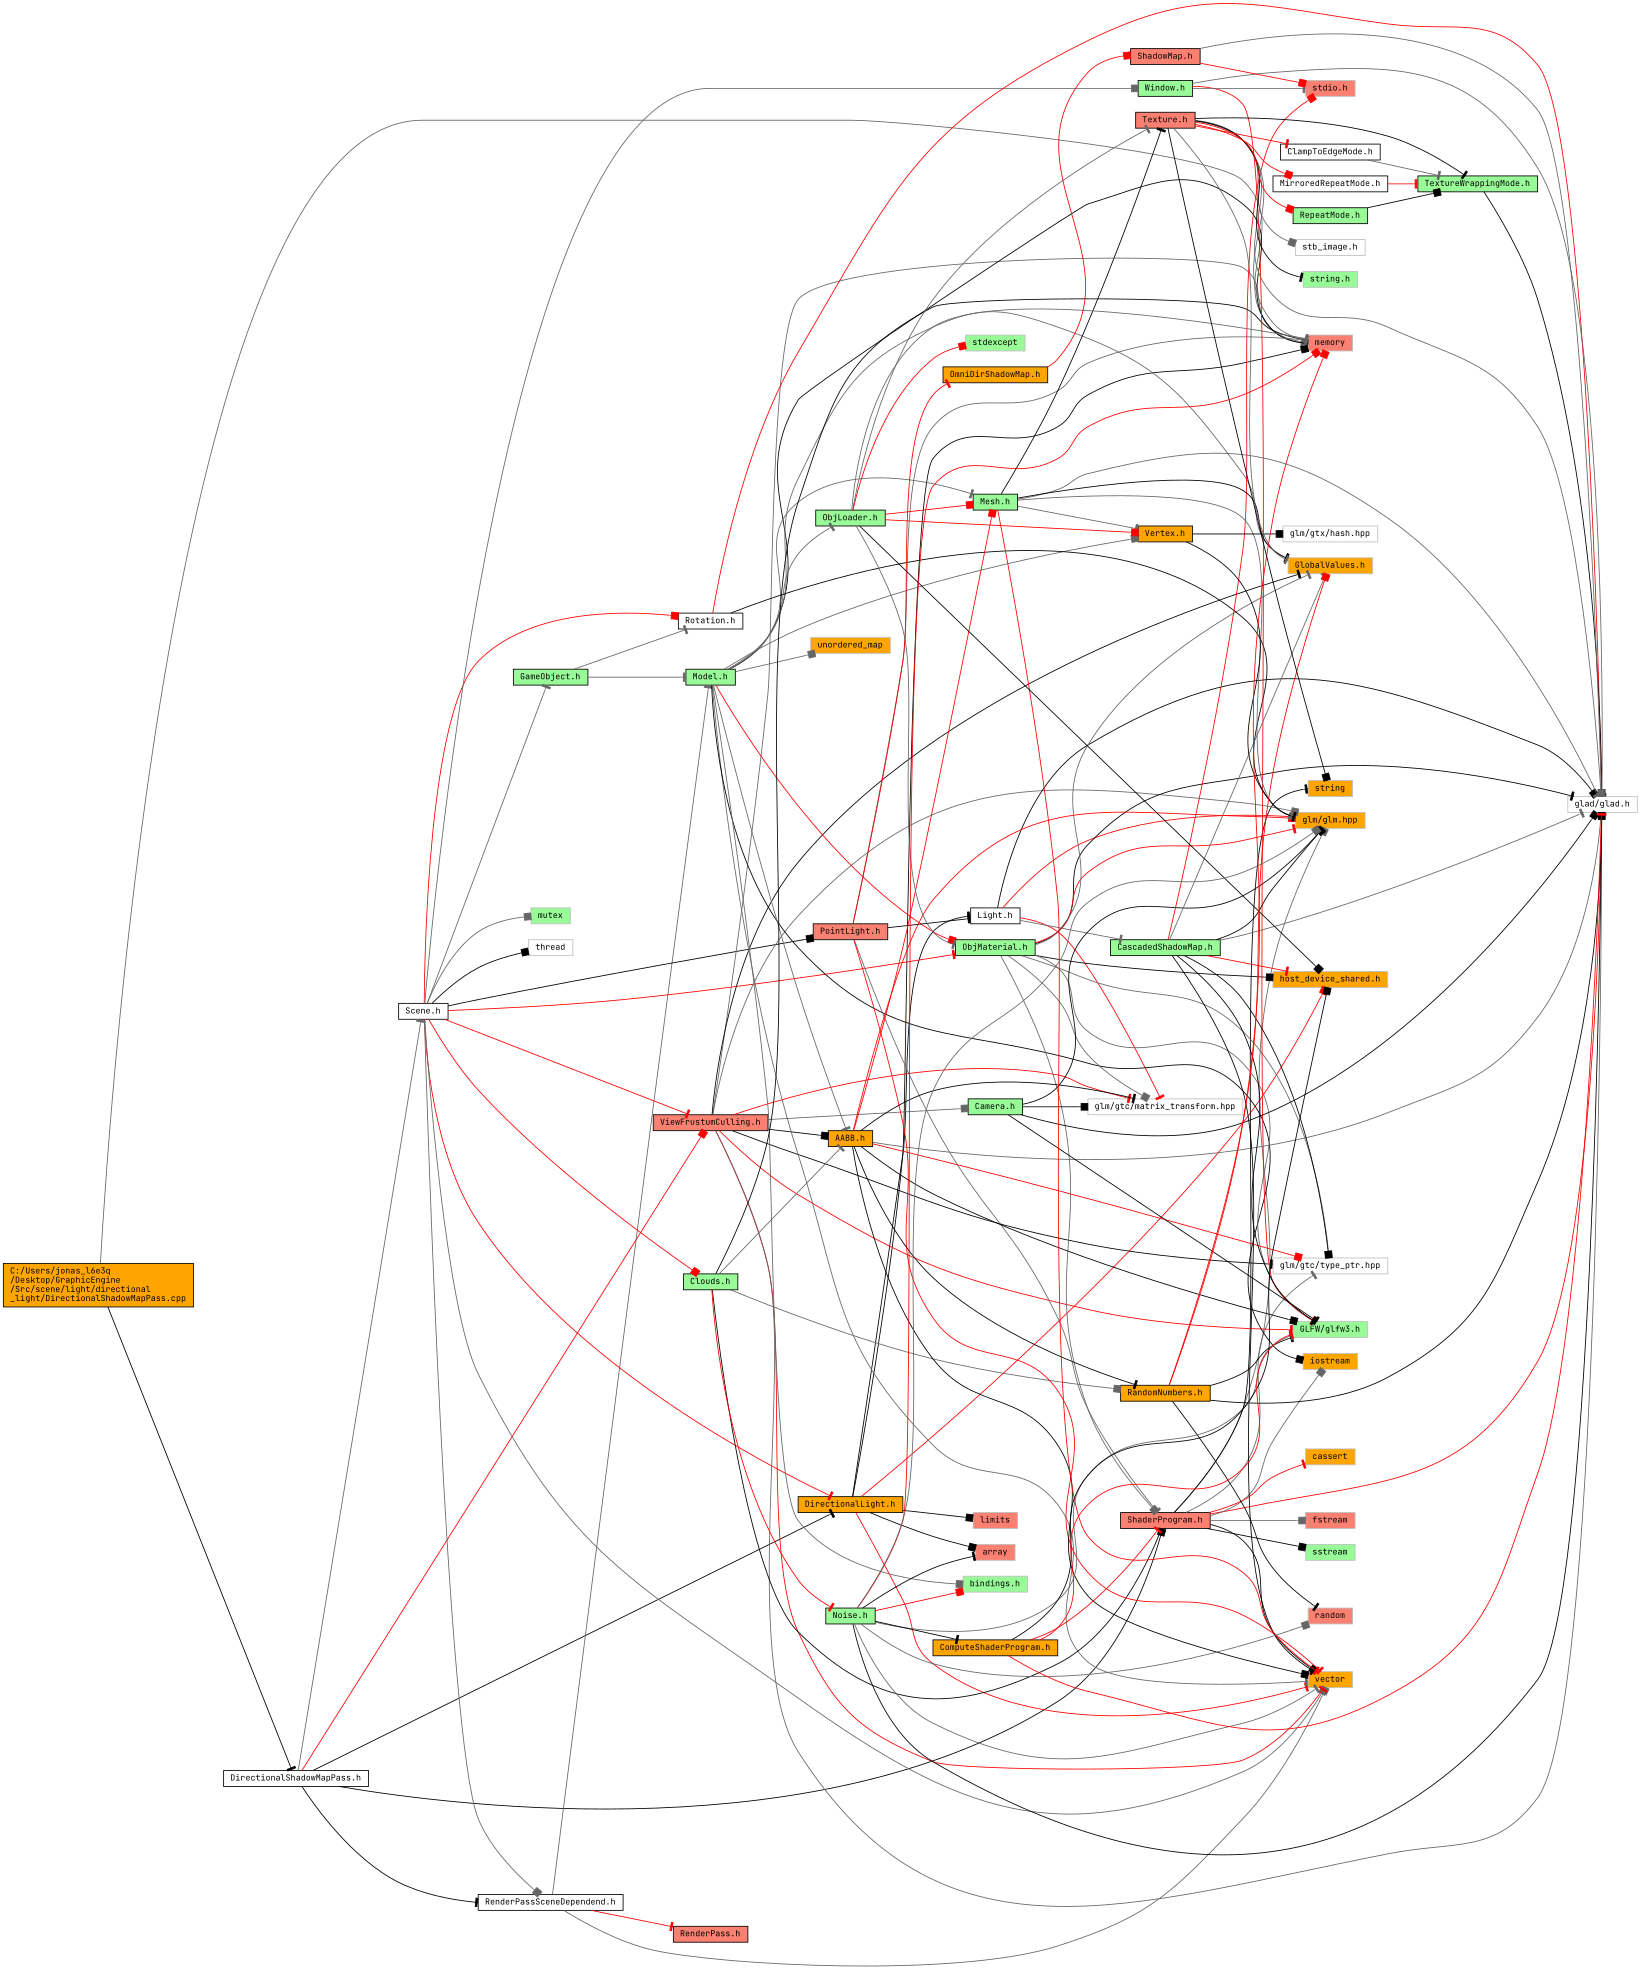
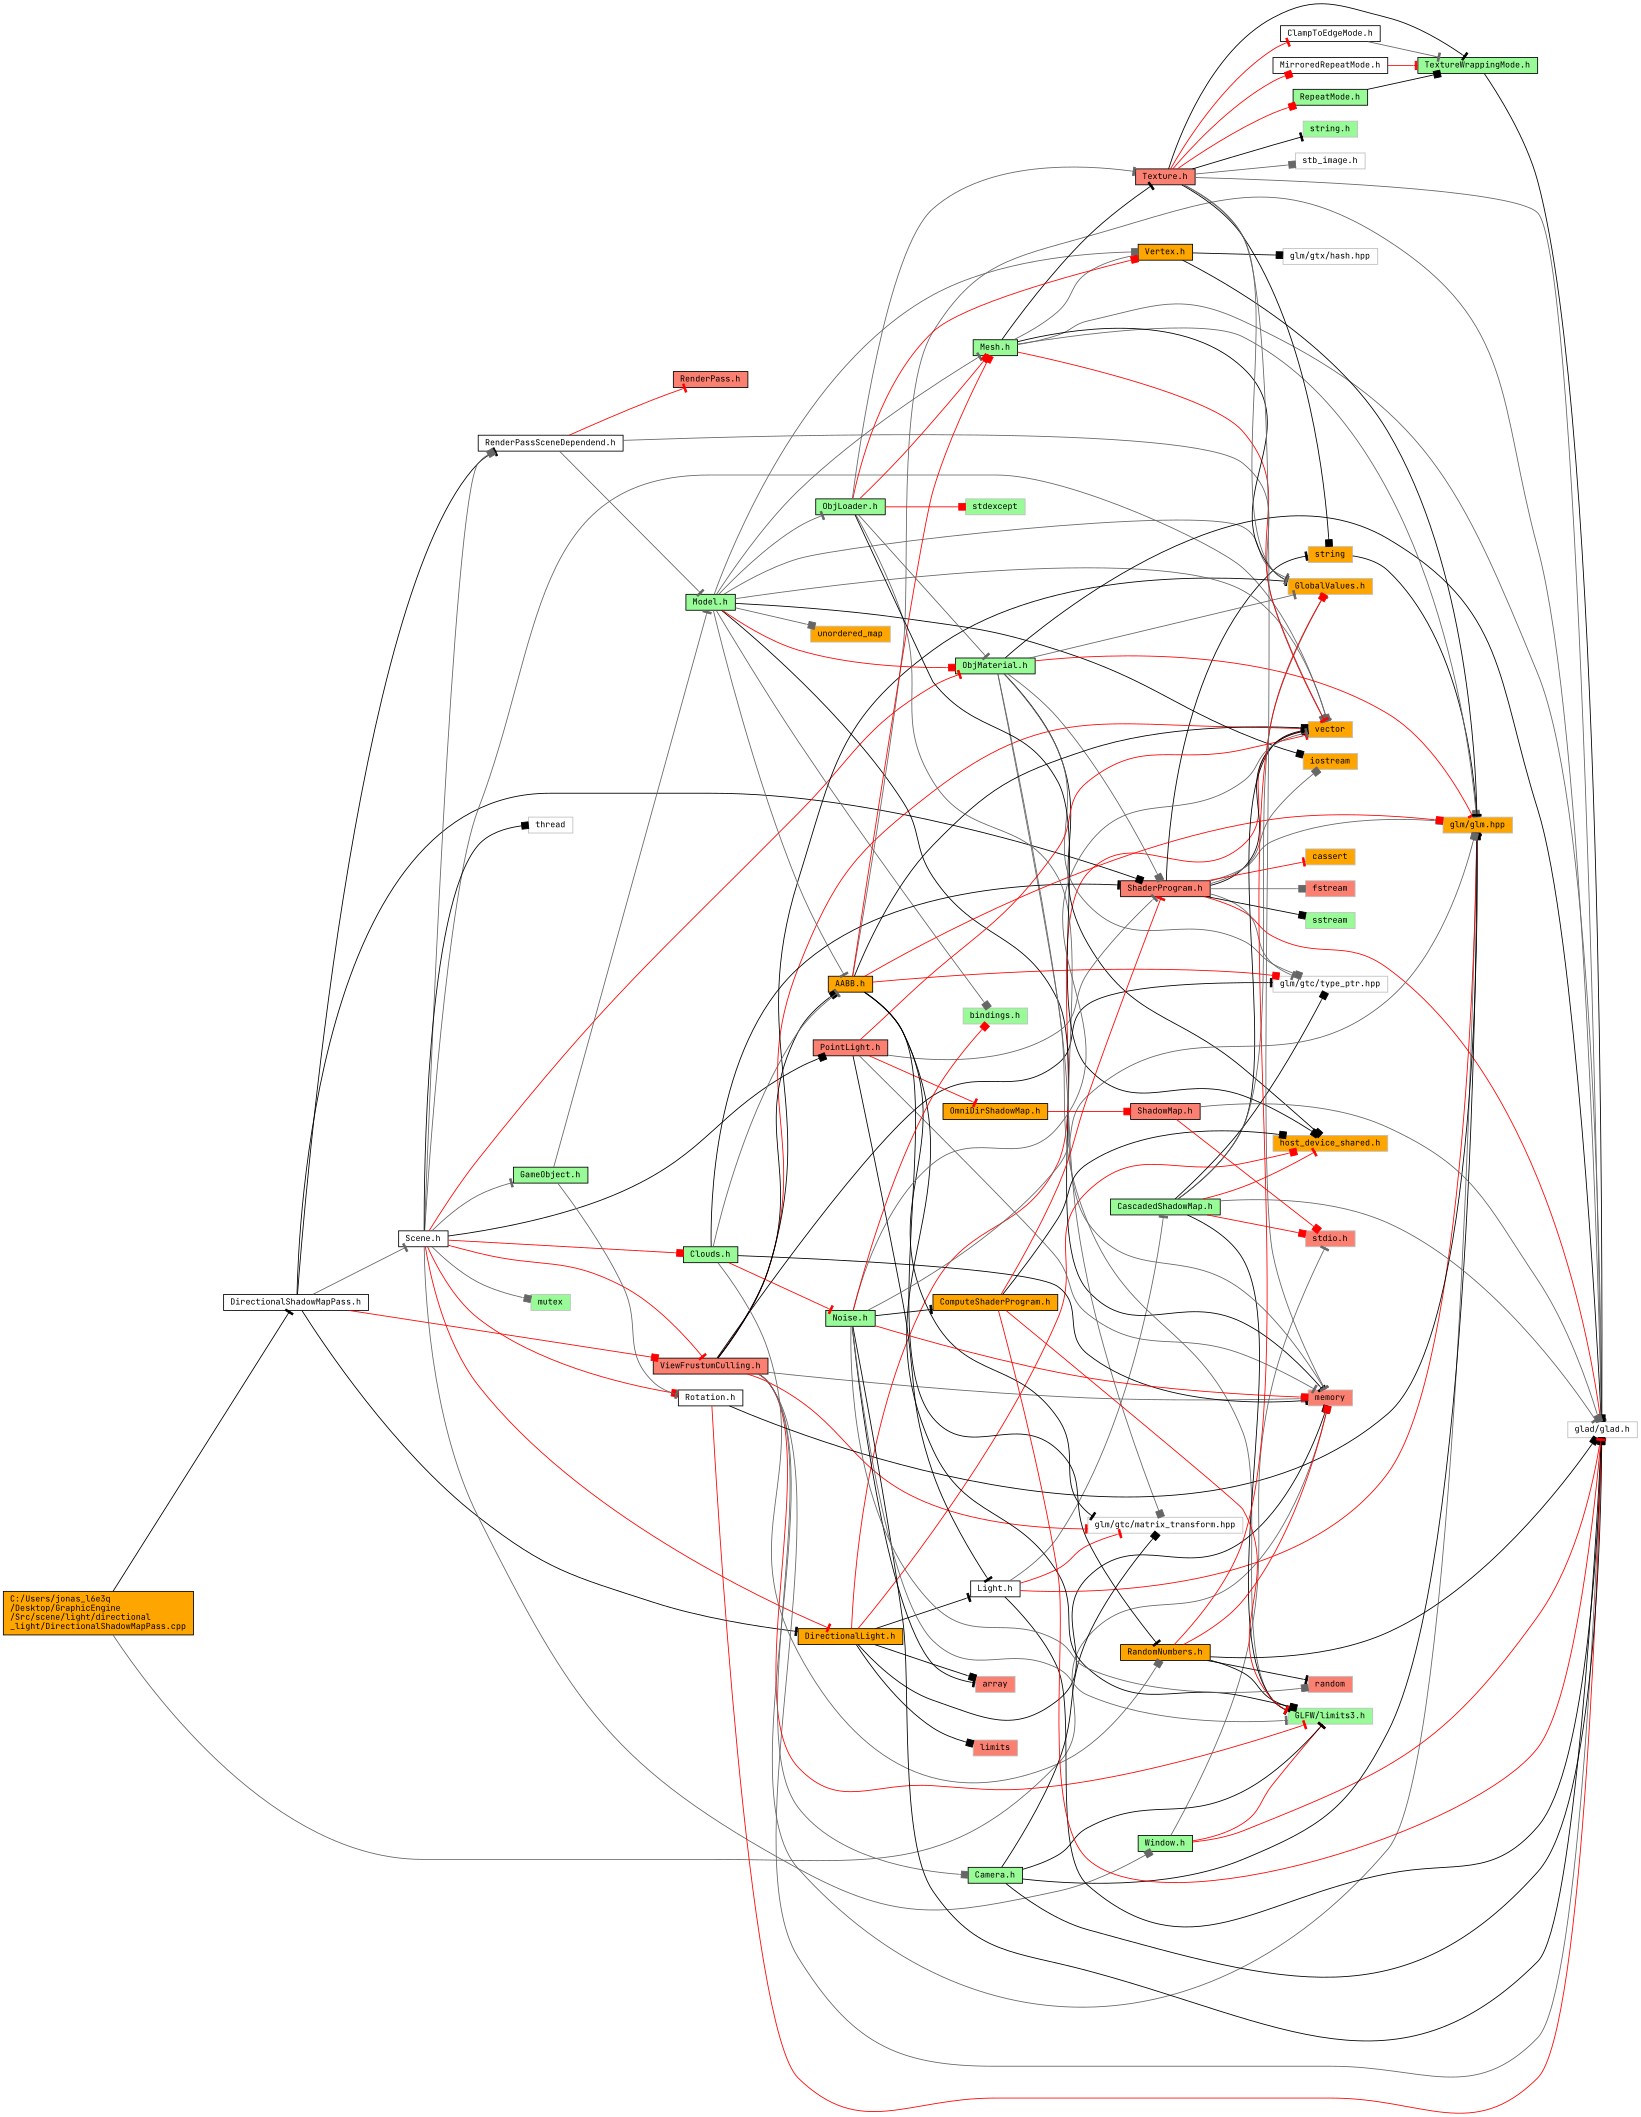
edge "Window.h" -> "glad/glad.h": color gray40 -> red
edge "CascadedShadowMap.h" -> "glm/glm.hpp": now "string" -> "glm/glm.hpp"
node "GLFW/glfw3.h": label "GLFW/glfw3.h" -> "GLFW/limits3.h"
